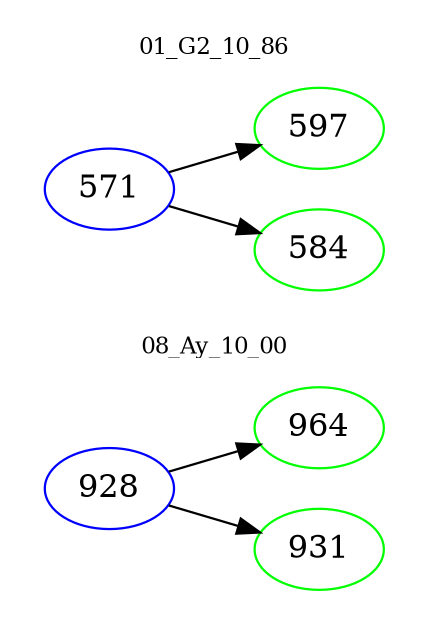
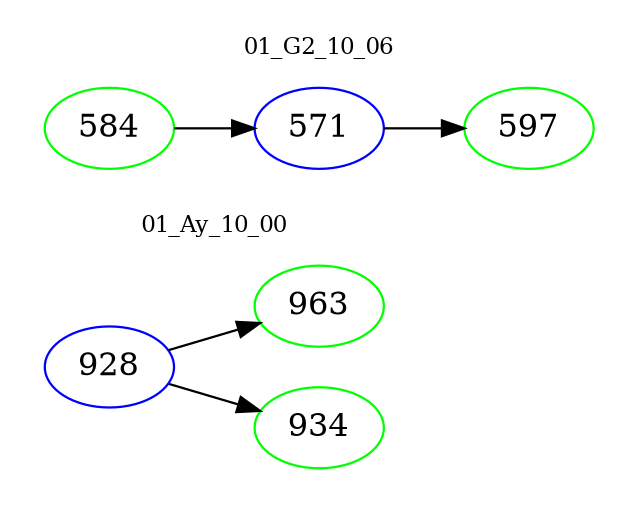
cluster "01_G2_10_86": label "01_G2_10_86" -> "01_G2_10_06"
edge "571" -> "584": reversed
cluster "08_Ay_10_00": label "08_Ay_10_00" -> "01_Ay_10_00"
node "964": label "964" -> "963"
node "931": label "931" -> "934"
